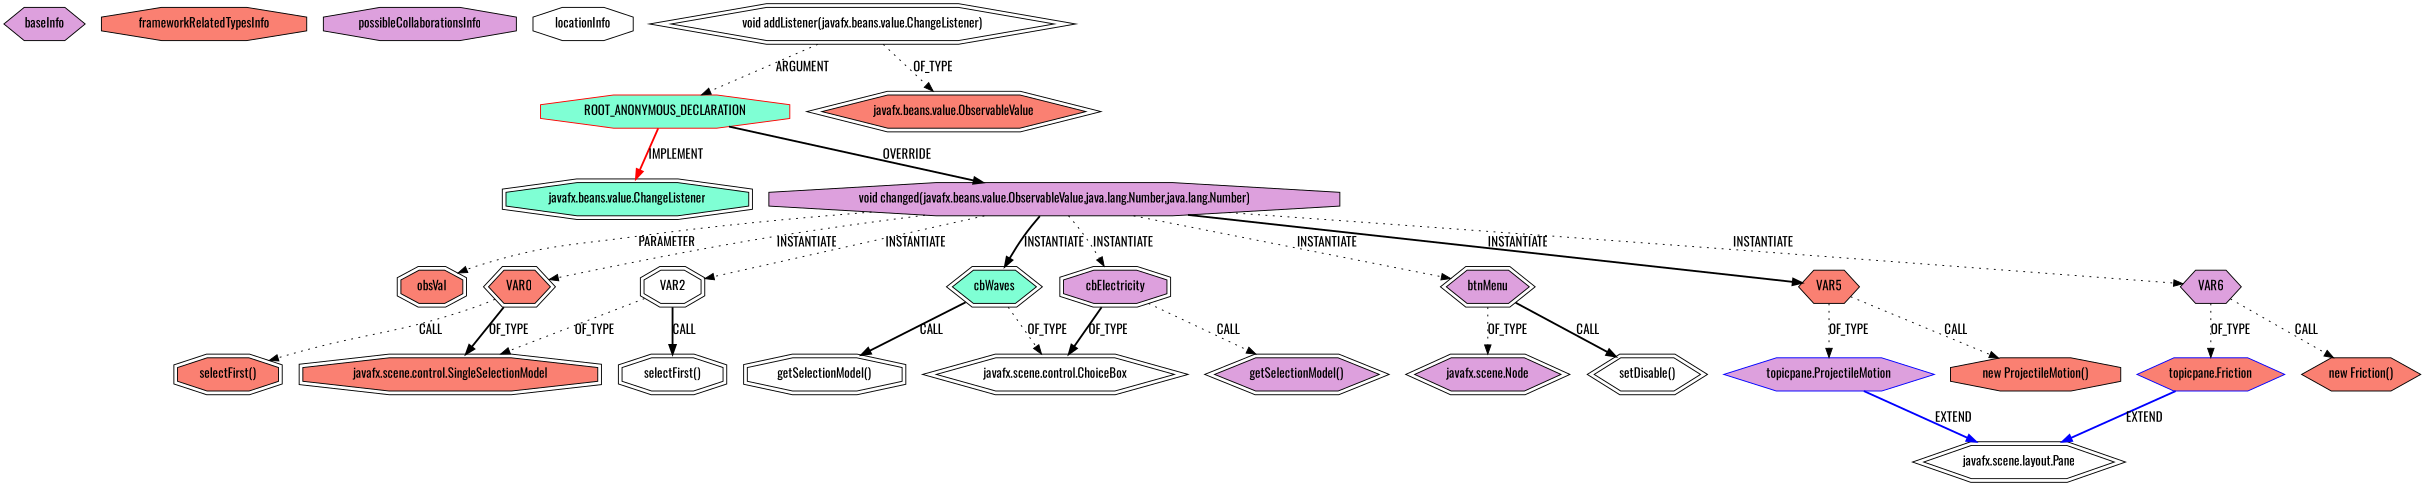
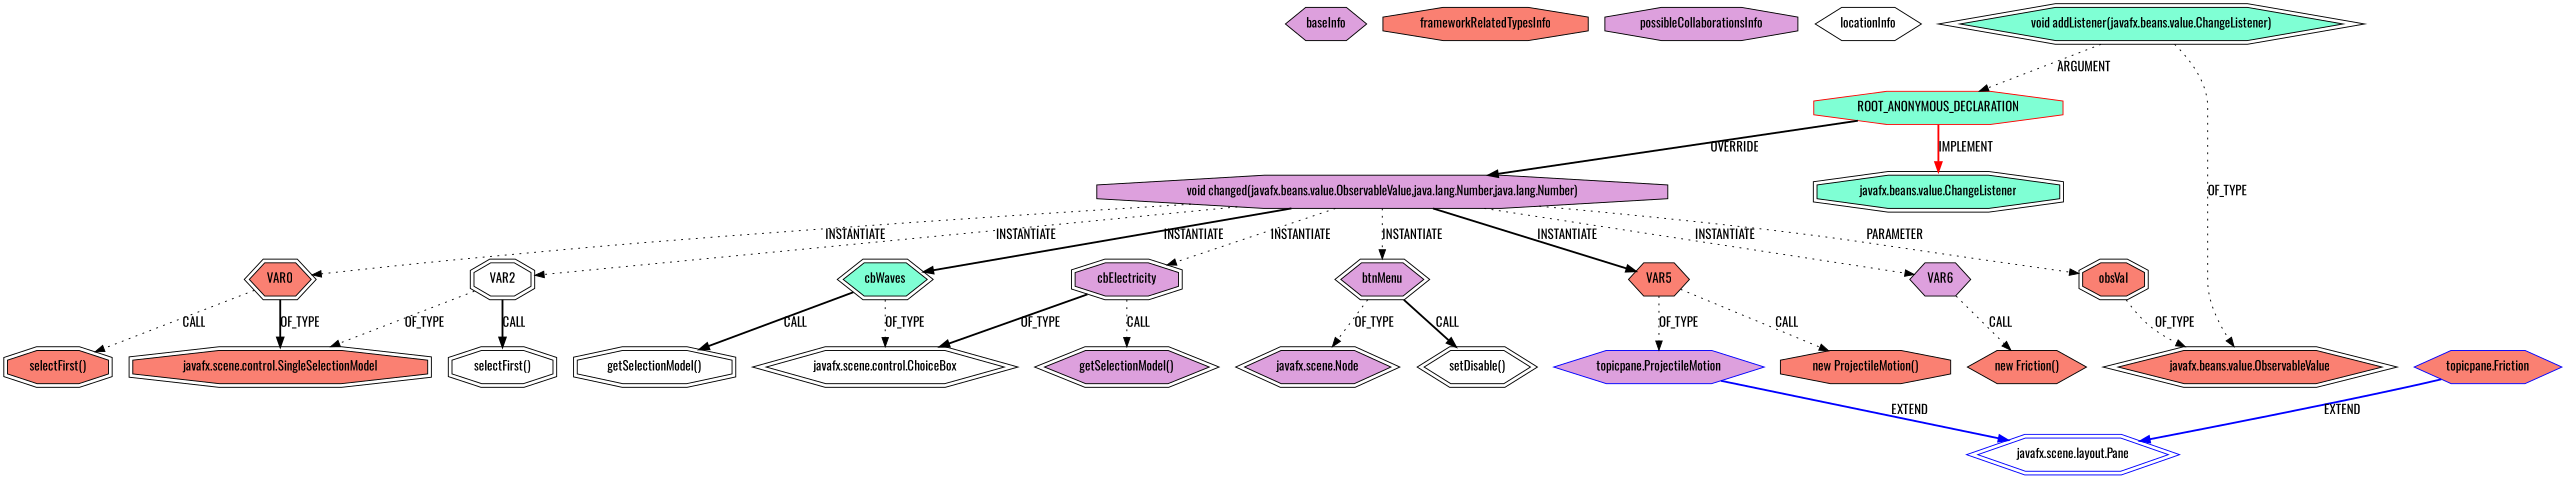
node "locationInfo": shape octagon -> hexagon
node "void addListener(javafx.beans.value.ChangeListener)": fillcolor white -> aquamarine
edge "obsVal" -> "javafx.beans.value.ObservableValue": added, label "OF_TYPE"
edge "VAR6" -> "topicpane.Friction": removed, label "OF_TYPE"
node "javafx.scene.layout.Pane": color black -> blue
